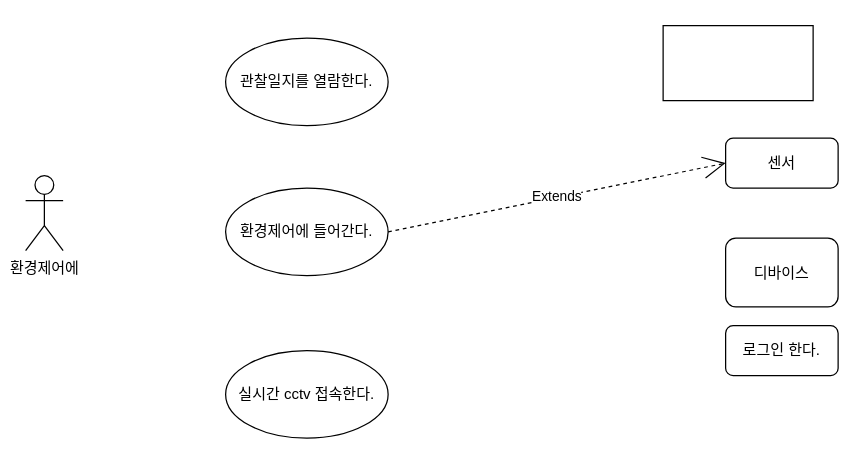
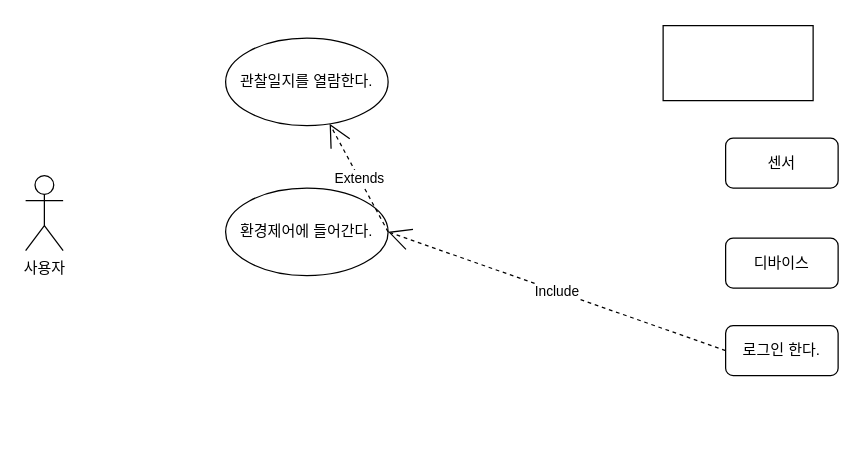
edge "환경제어에 들어간다." -> "센서": now "환경제어에 들어간다." -> "관찰일지를 열람한다."
node "환경제어에": label "환경제어에" -> "사용자"
node "디바이스": size 113x69 -> 113x50
edge "로그인 한다." -> "환경제어에 들어간다.": added, label "Include"
node "실시간 cctv 접속한다.": removed
